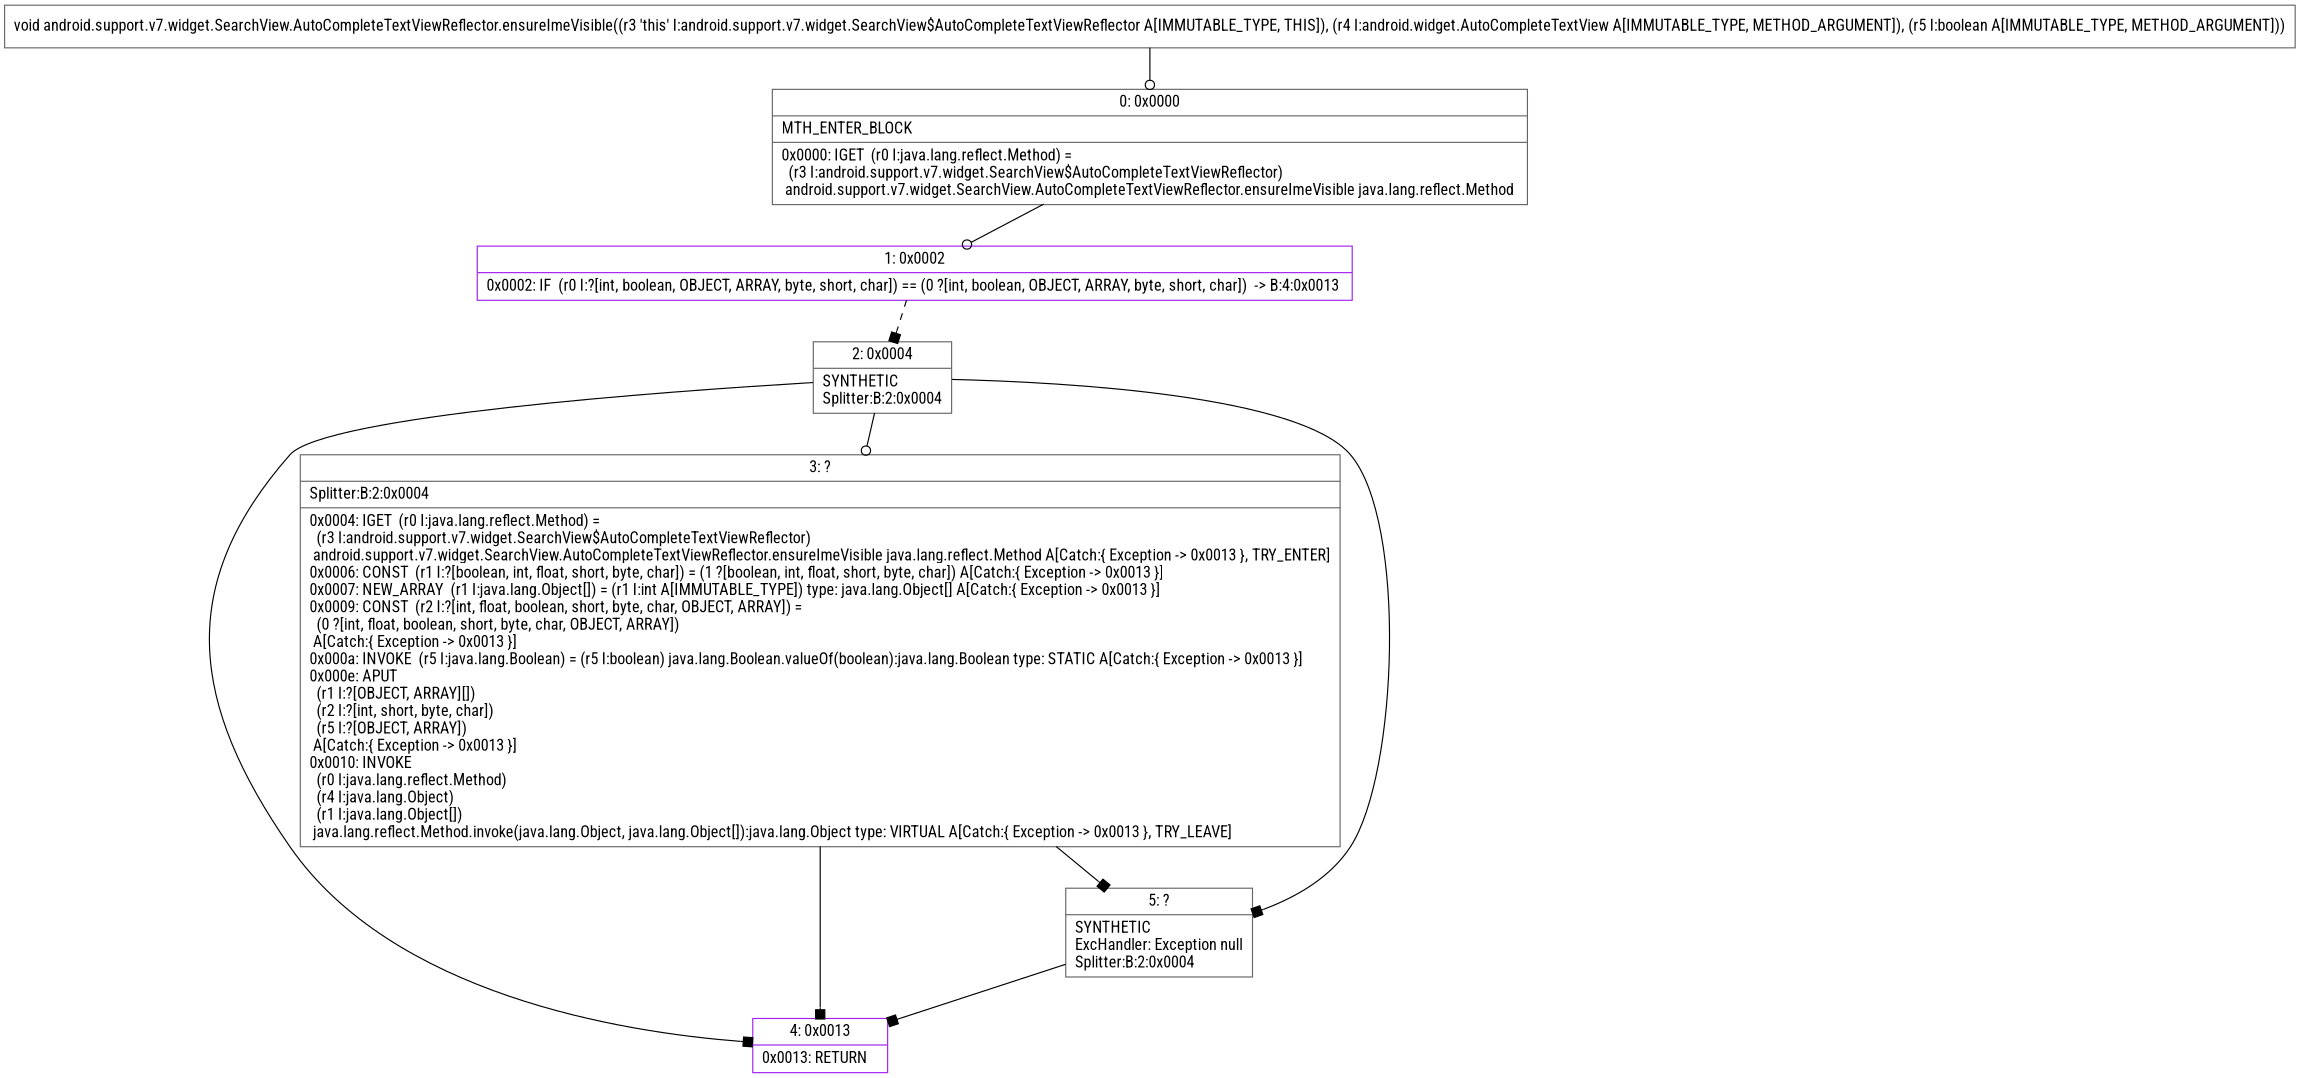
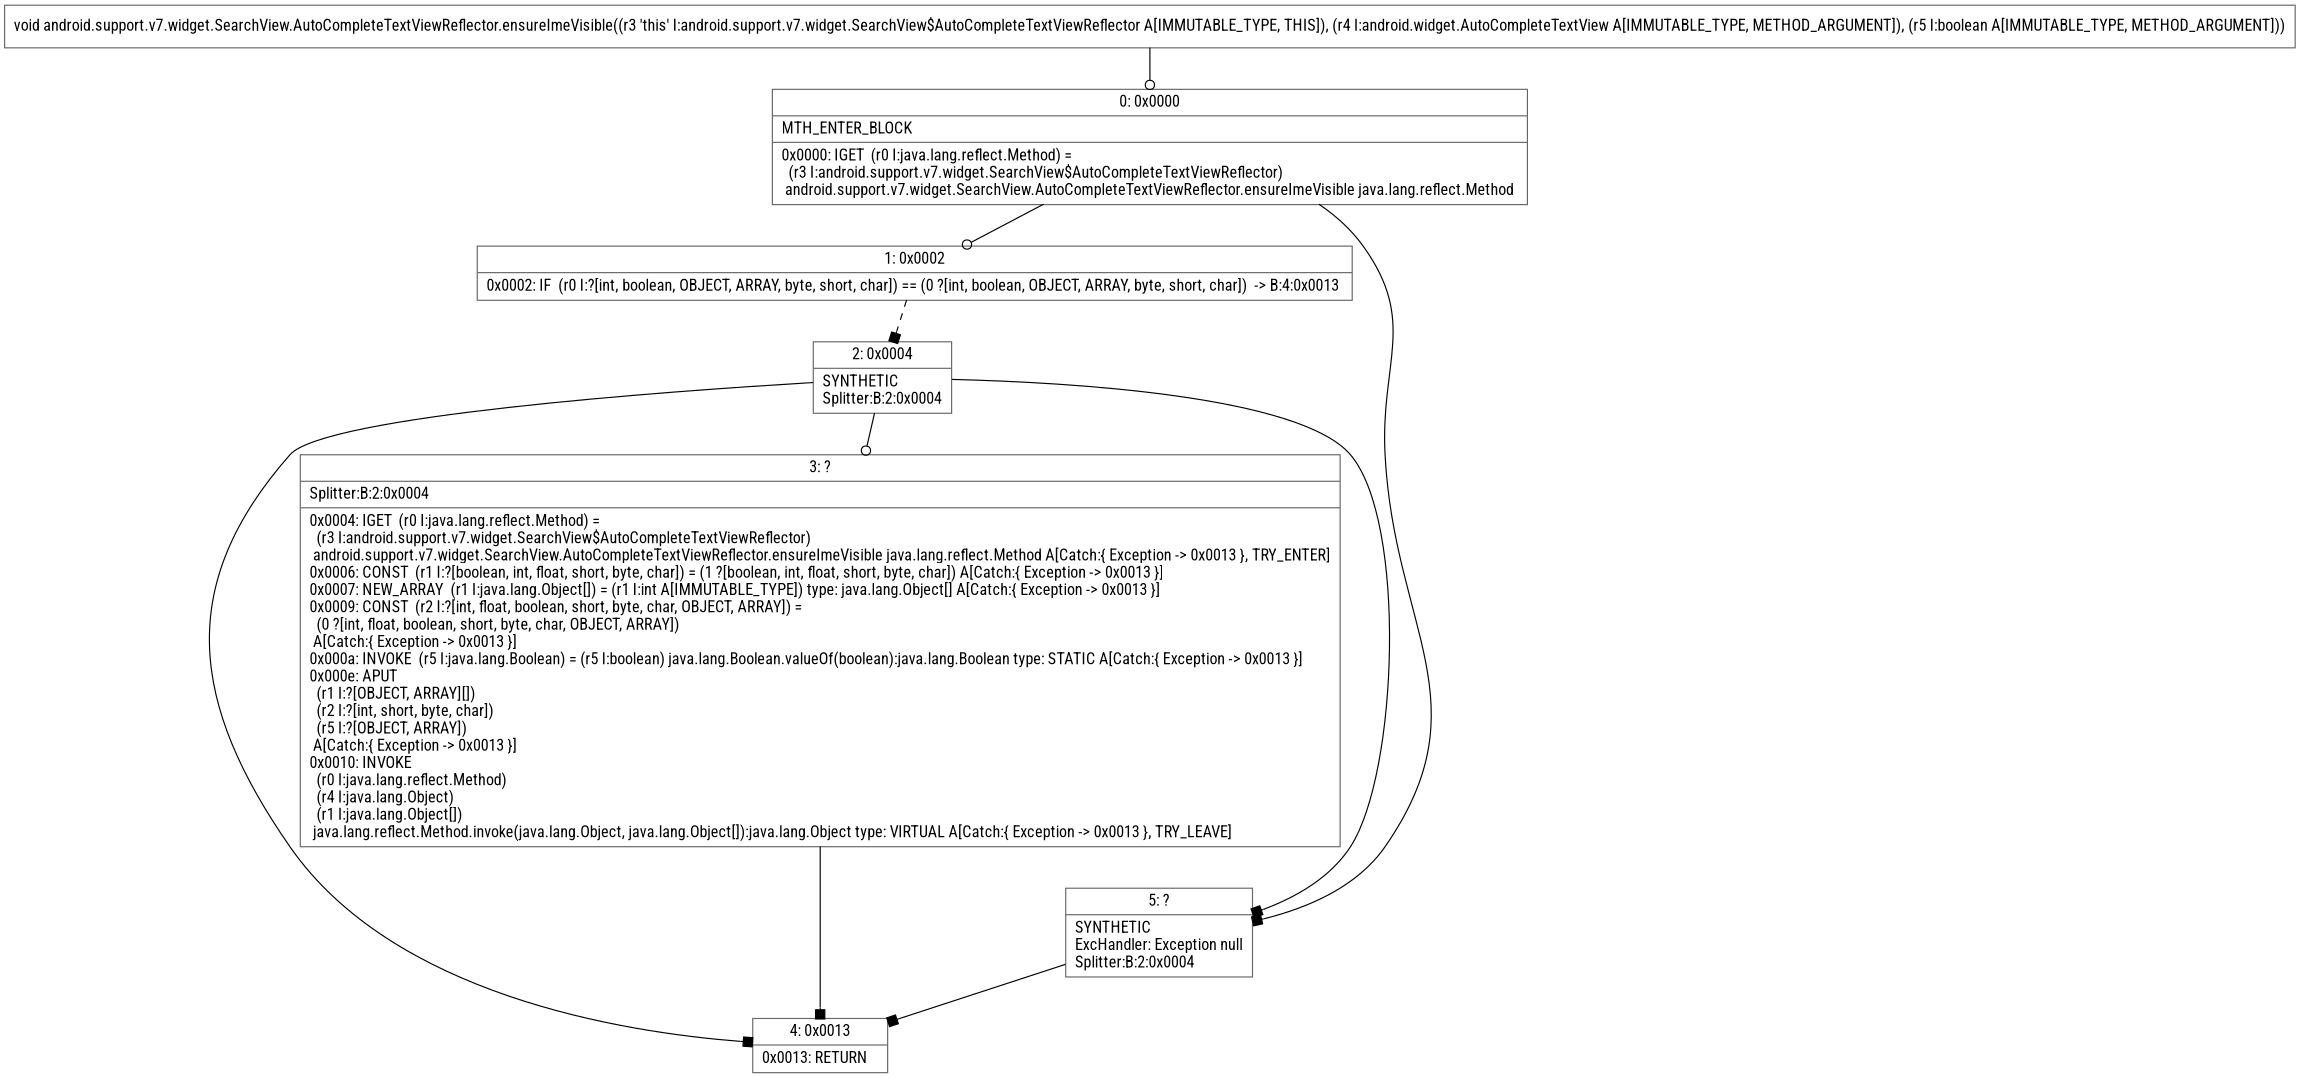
node "1: 0x0002": color purple -> gray40
edge "3: ?" -> "5: ?": now "0: 0x0000" -> "5: ?"
node "4: 0x0013": color purple -> gray40
